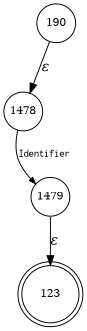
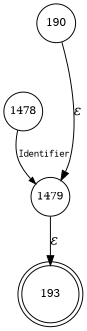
edge "190" -> "1478": now "190" -> "1479"
node "123": label "123" -> "193"
